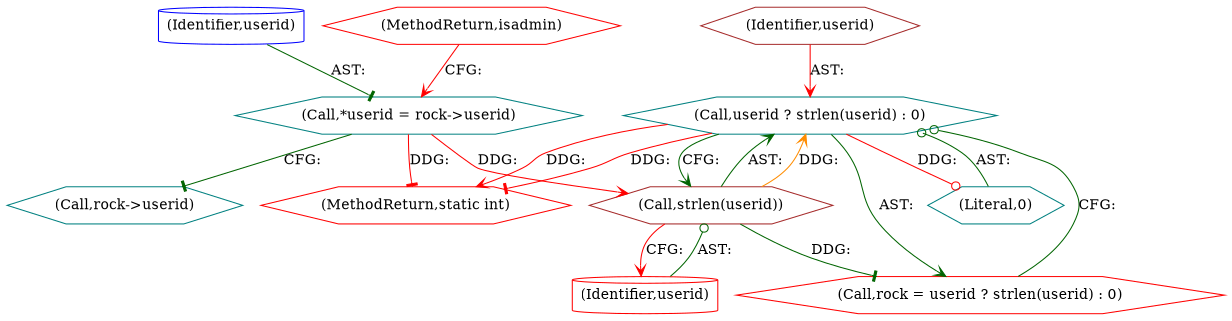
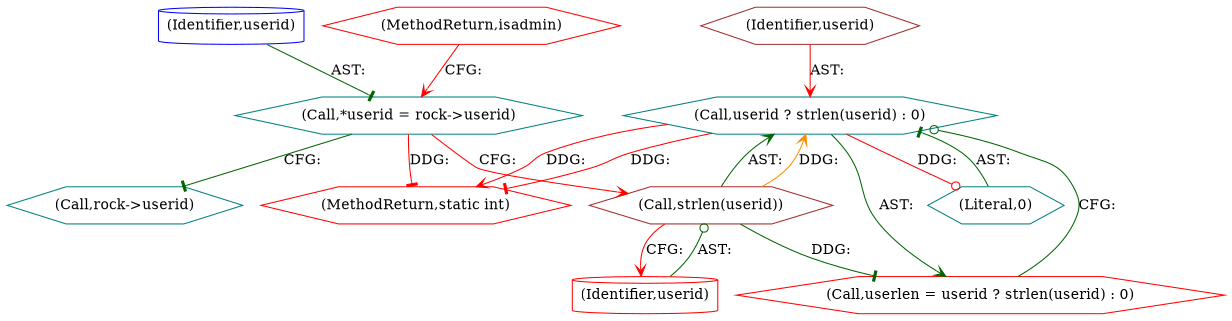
edge "(Call,userid ? strlen(userid) : 0)" -> "(Call,strlen(userid))": removed, label "CFG:"
edge "(Literal,0)" -> "(Call,userid ? strlen(userid) : 0)": arrowhead odot -> tee
edge "(Call,*userid = rock->userid)" -> "(Call,strlen(userid))": label "DDG: " -> "CFG: "
node "(Call,rock = userid ? strlen(userid) : 0)": label "(Call,rock = userid ? strlen(userid) : 0)" -> "(Call,userlen = userid ? strlen(userid) : 0)"
